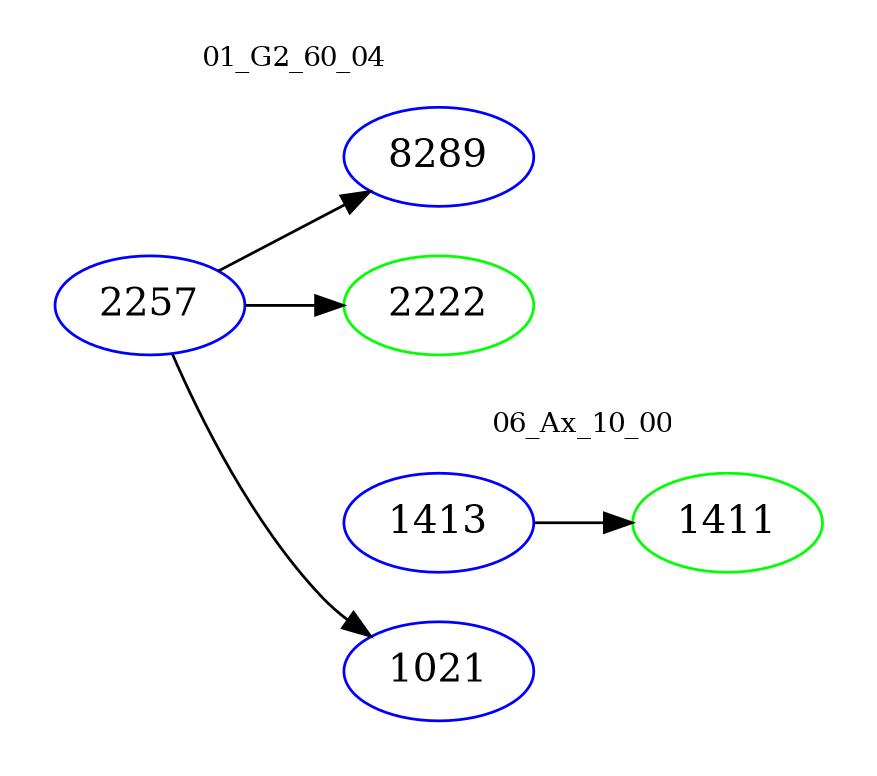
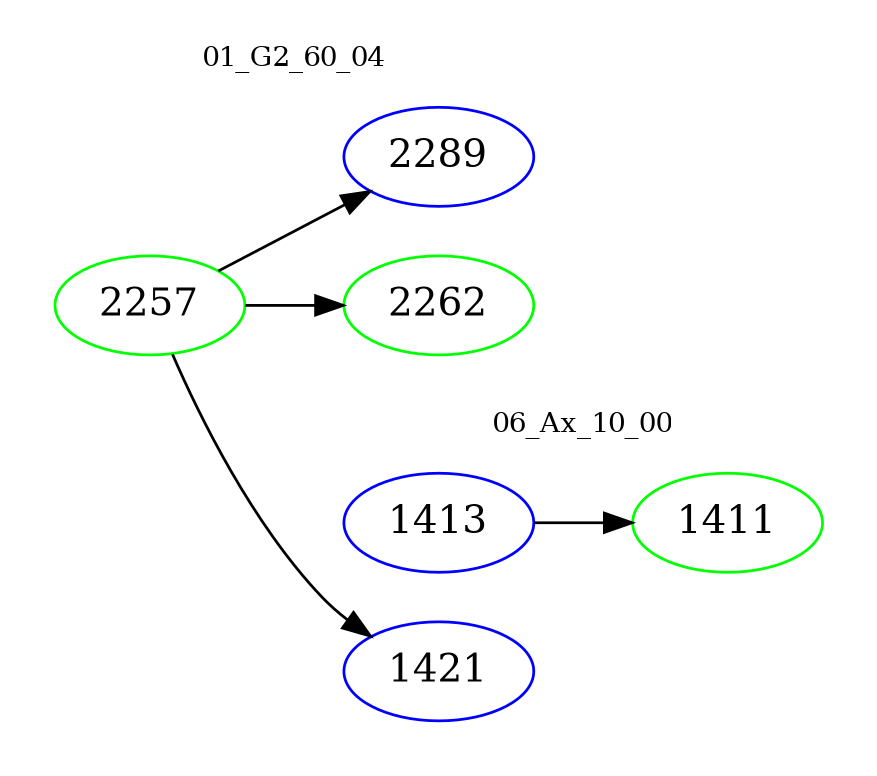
node "8289": label "8289" -> "2289"
node "2257": color blue -> green
node "2222": label "2222" -> "2262"
node "1021": label "1021" -> "1421"
